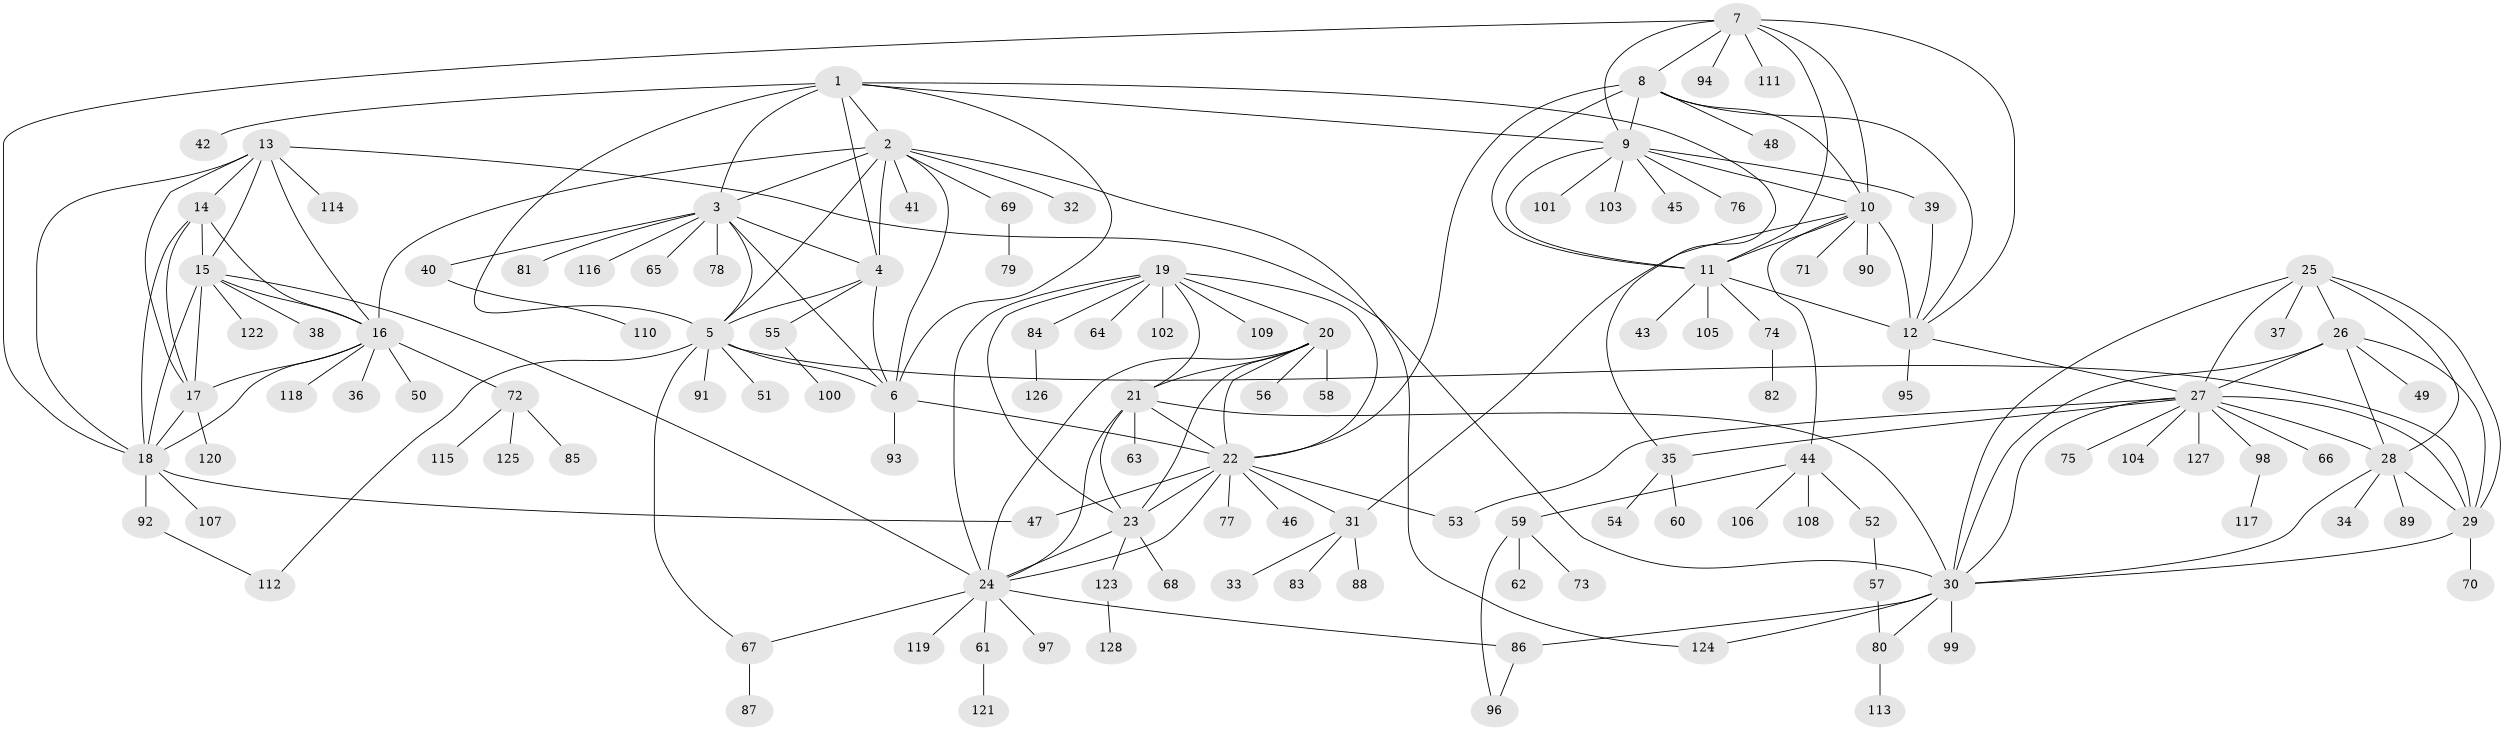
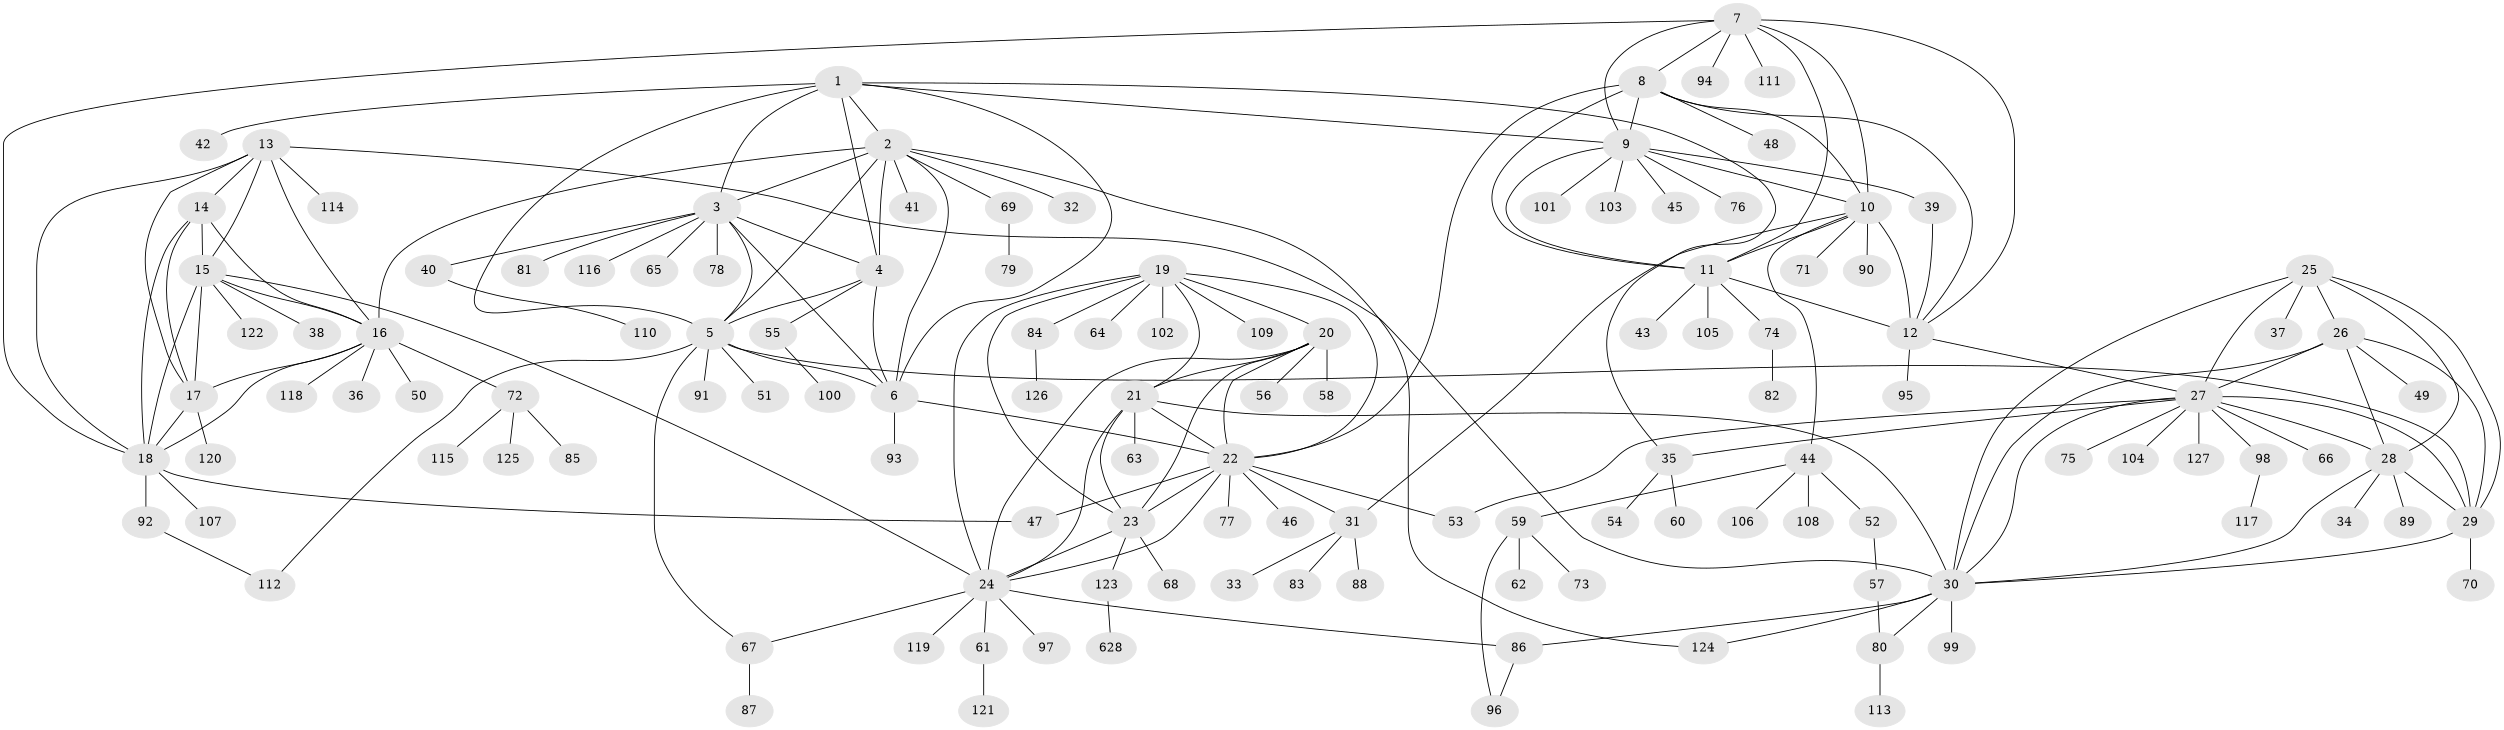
node "128": label "128" -> "628"
